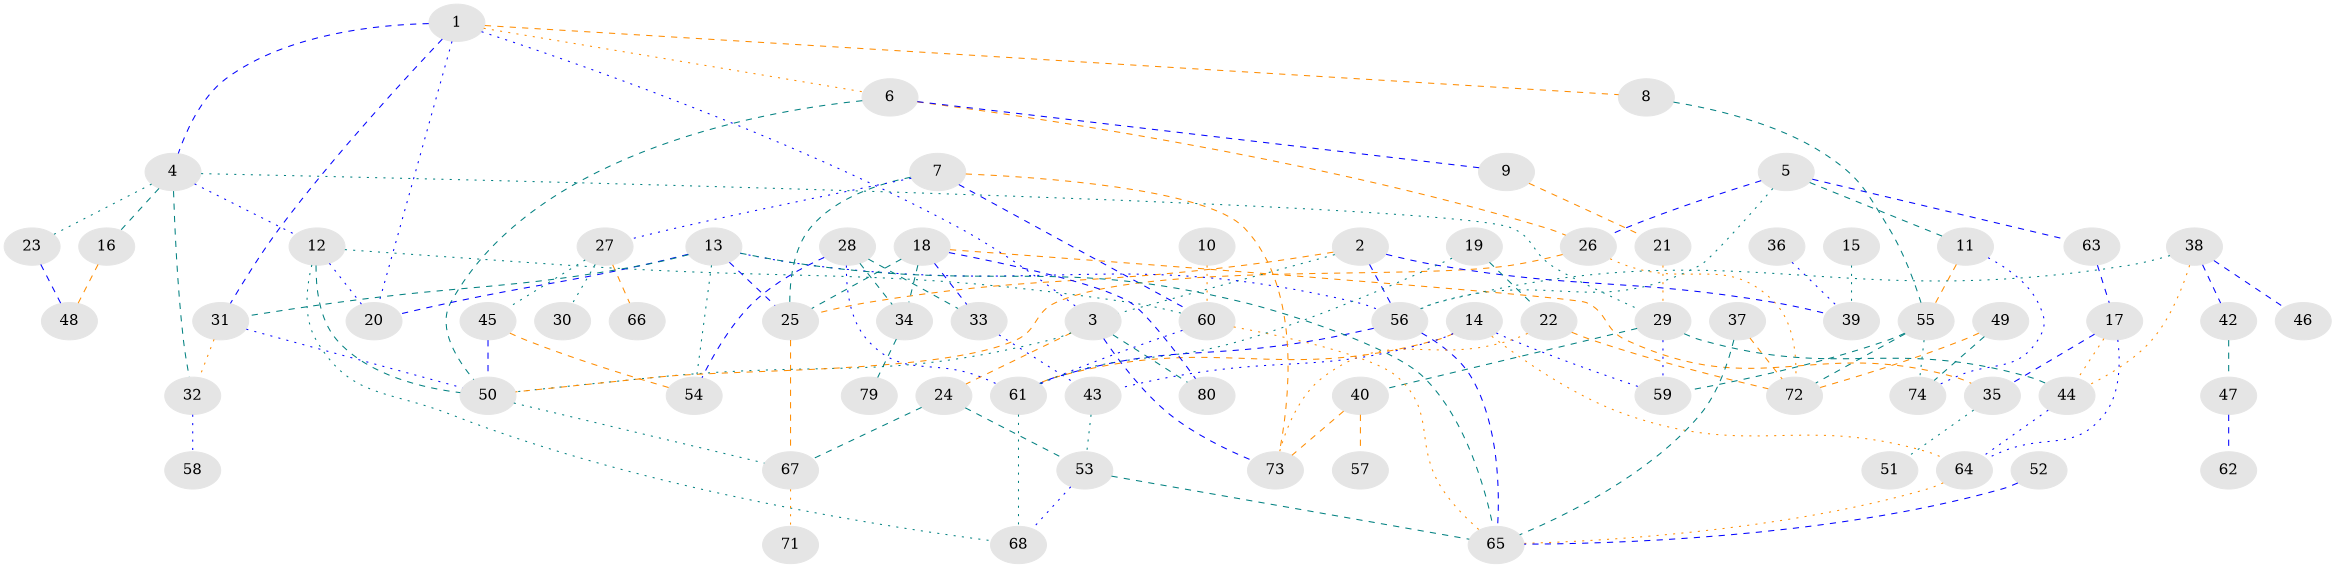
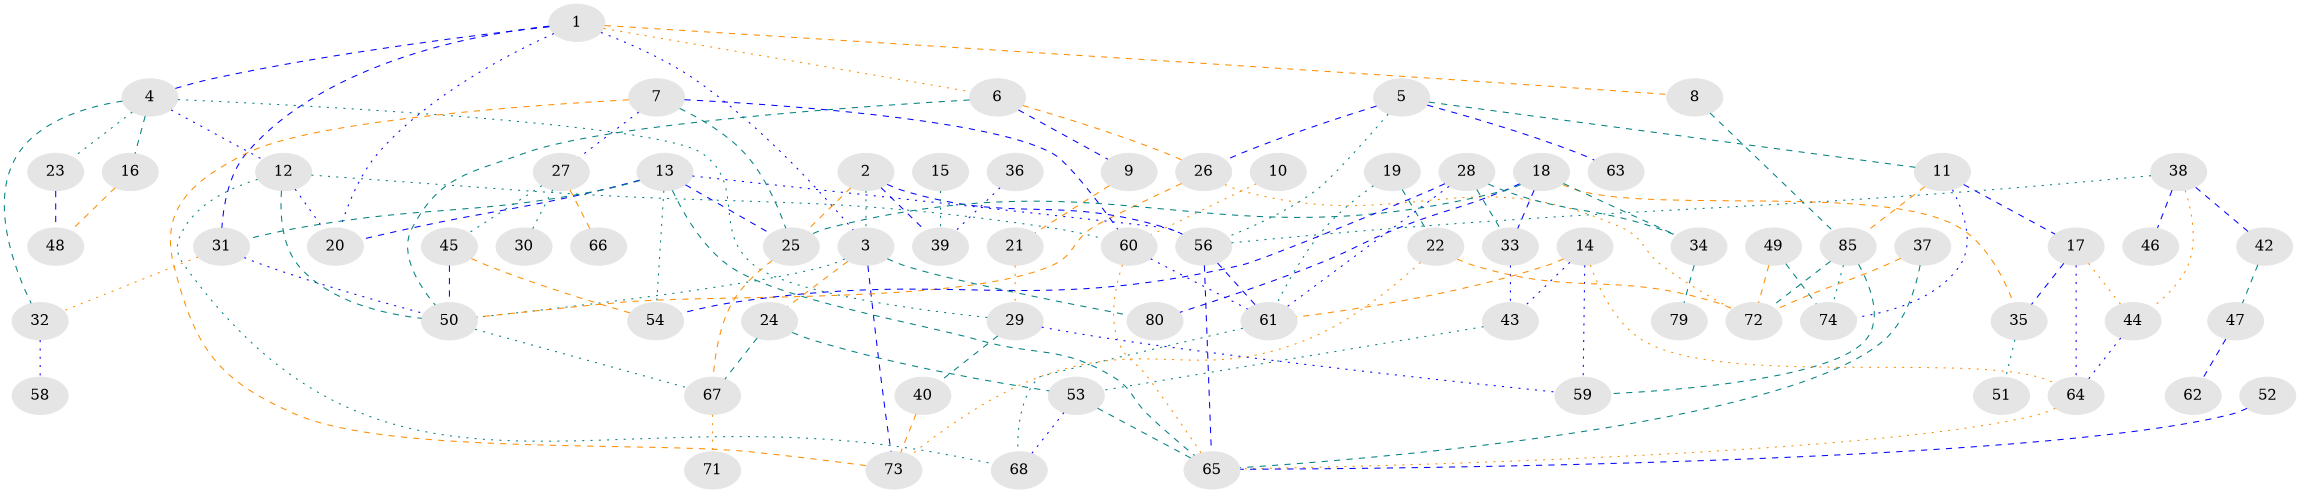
edge "63" -- "17": now "11" -- "17"
node "55": label "55" -> "85"
edge "29" -- "44": removed
node "57": removed
